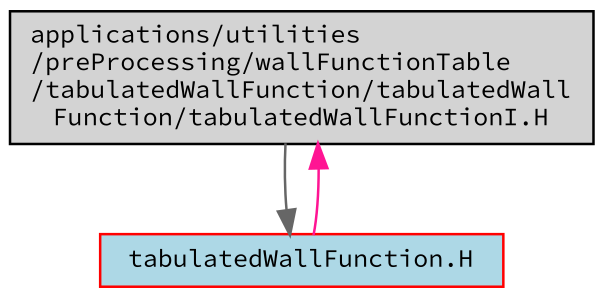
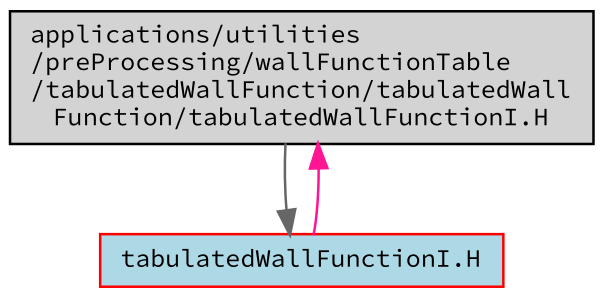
node "tabulatedWallFunction.H": label "tabulatedWallFunction.H" -> "tabulatedWallFunctionI.H"
